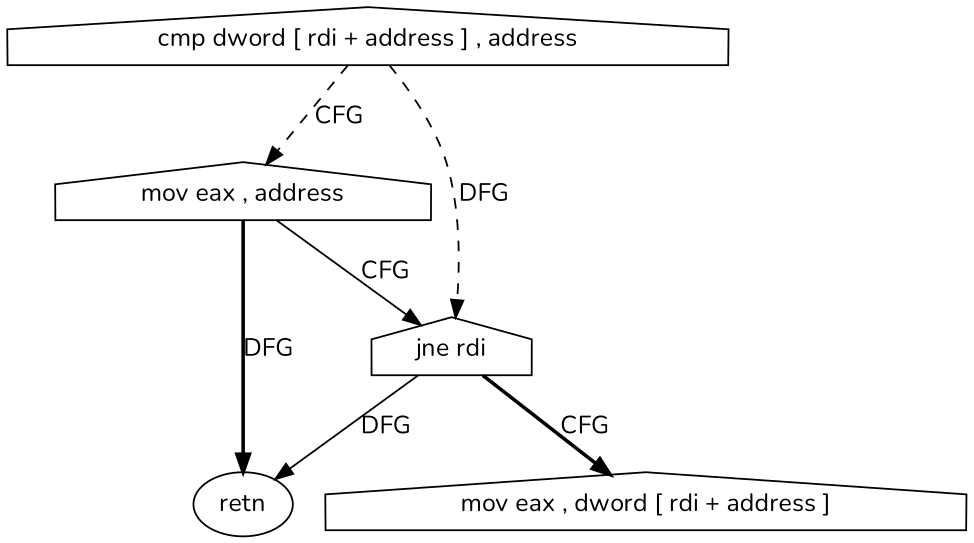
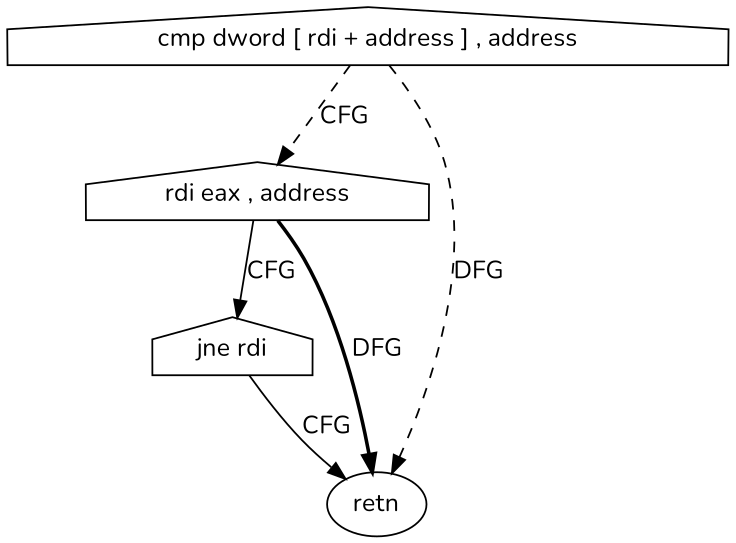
edge "cmp dword [ rdi + address ] , address" -> "jne rdi": now "cmp dword [ rdi + address ] , address" -> "retn"
node "mov eax , address": label "mov eax , address" -> "rdi eax , address"
edge "jne rdi" -> "retn": label "DFG" -> "CFG"
node "mov eax , dword [ rdi + address ]": removed
